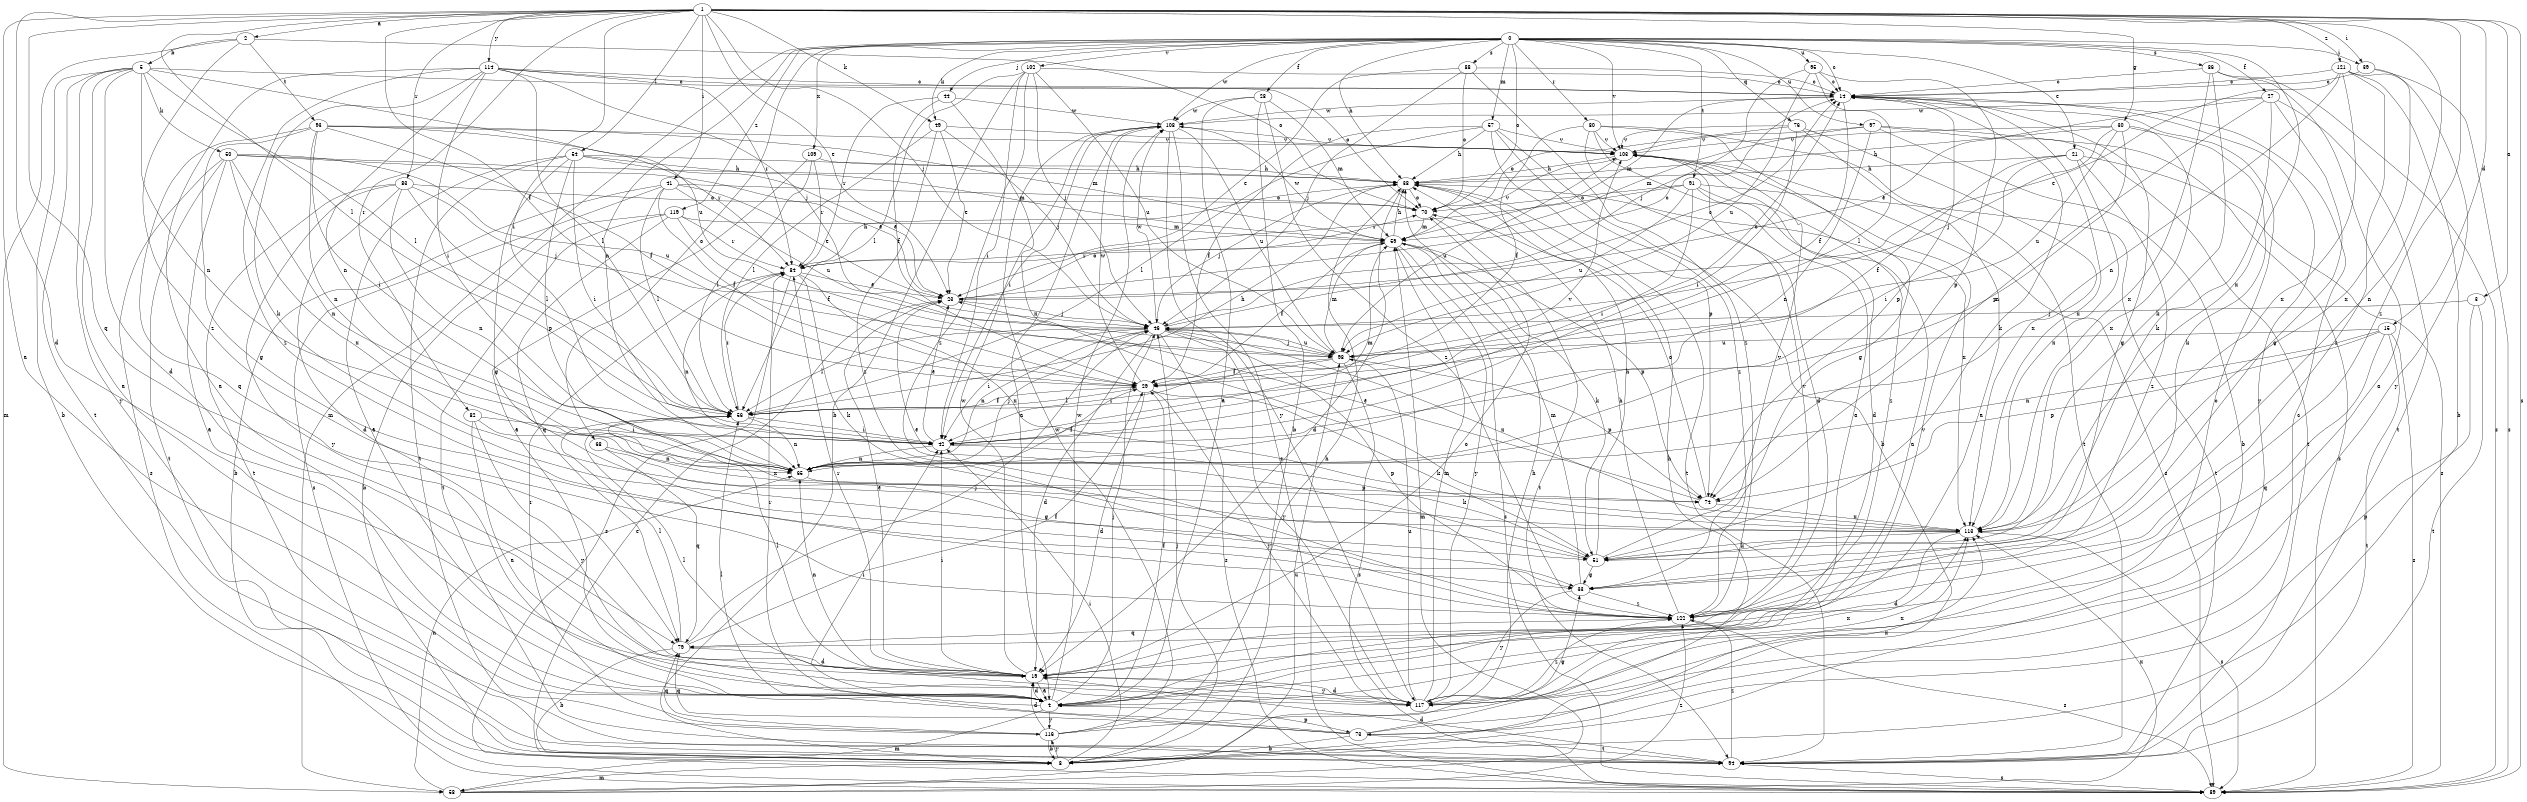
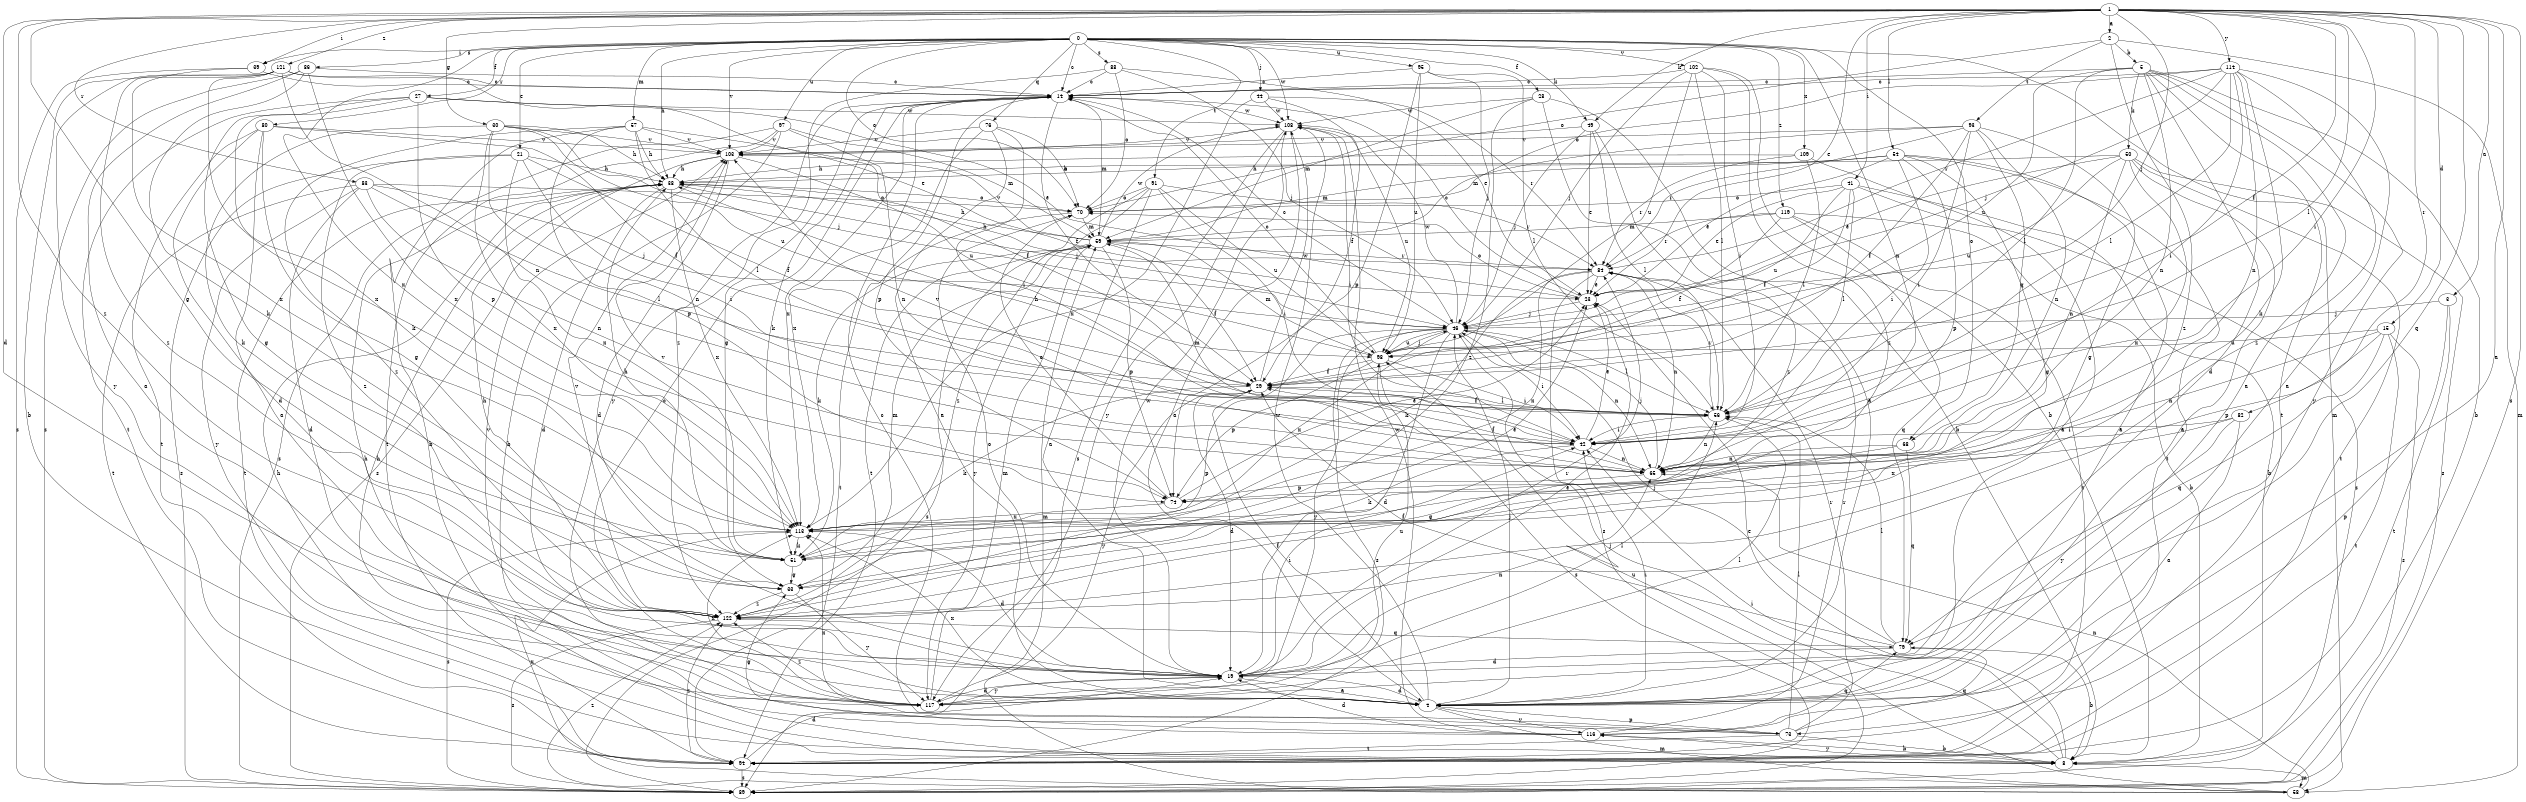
edge "1" -> "33": label "n" -> "g"
edge "93" -> "79": now "93" -> "68"
